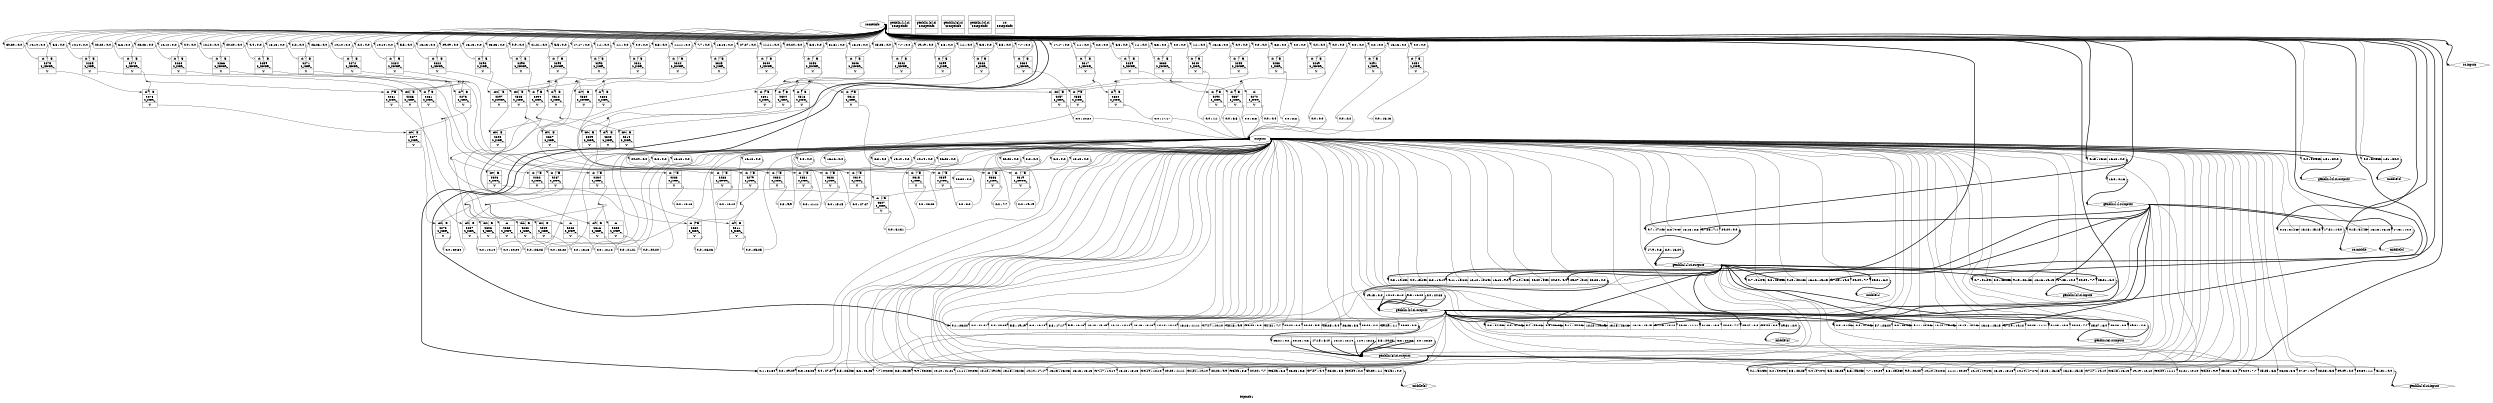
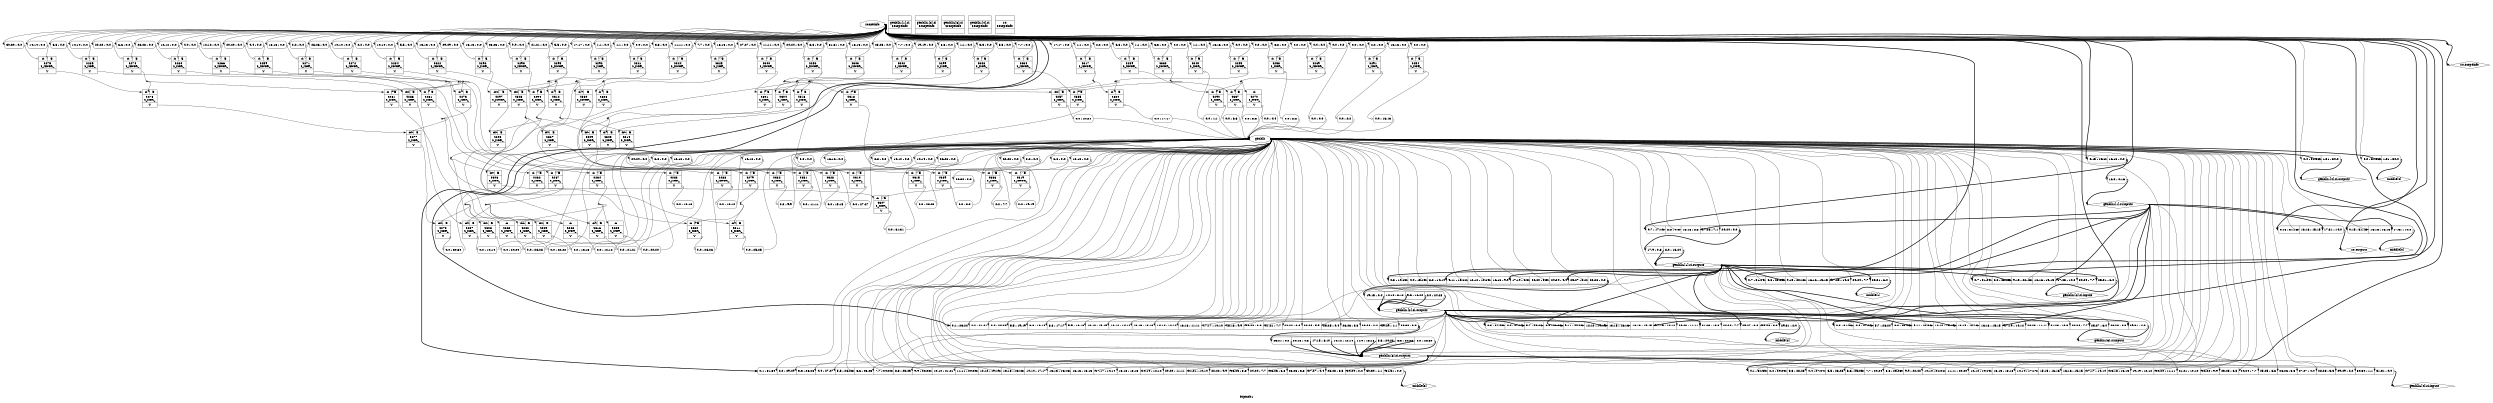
node "s0.inputs": label "s0.inputs" -> "s0.scopeinfo"
node "outputs": label "outputs" -> "genblk"
node "s0.middle": label "s0.middle" -> "s0.outputs"
